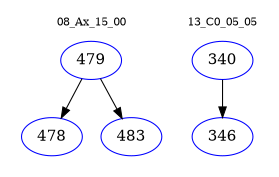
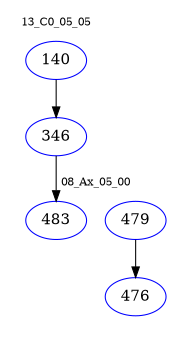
cluster "08_Ax_15_00": label "08_Ax_15_00" -> "08_Ax_05_00"
node "340": label "340" -> "140"
edge "479" -> "483": now "346" -> "483"
node "478": label "478" -> "476"
